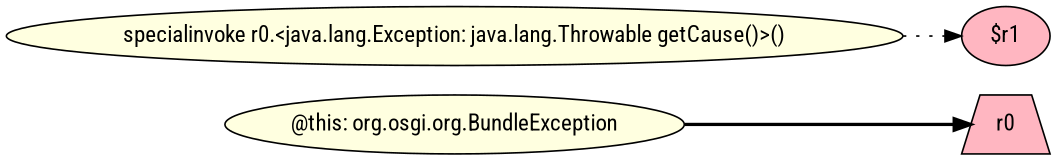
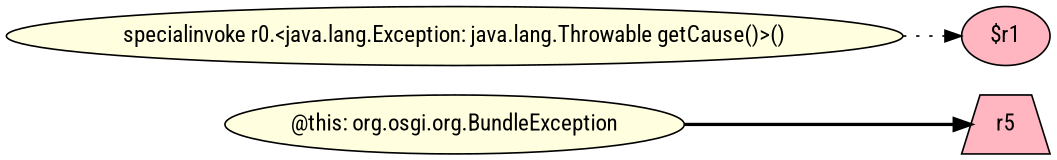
node "r0": label "r0" -> "r5"
